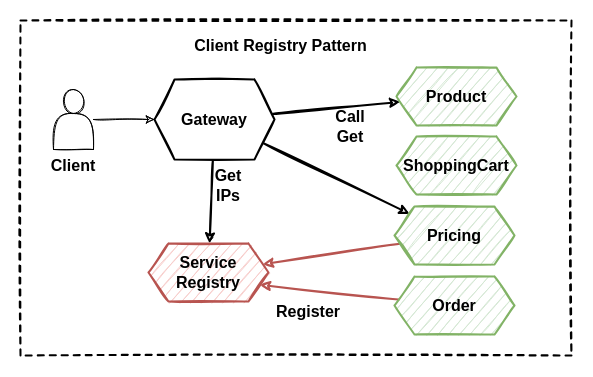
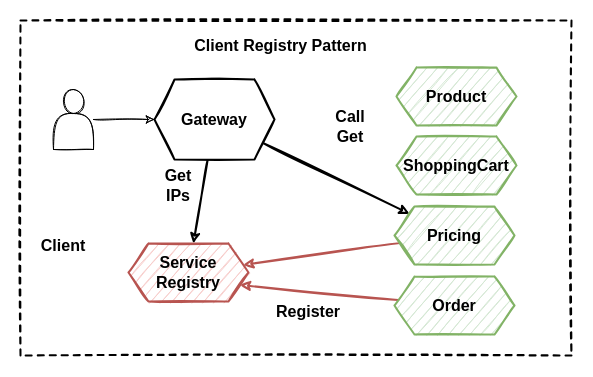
edge "Gateway" -> "Product": removed
node "Client": moved (74, 166) -> (64, 246)
node "Get IPs": moved (229, 186) -> (179, 186)
node "Service Registry": moved (209, 273) -> (189, 273)
